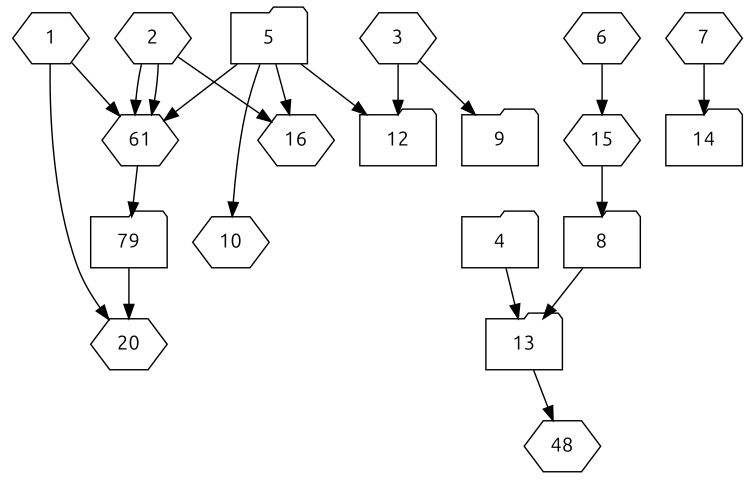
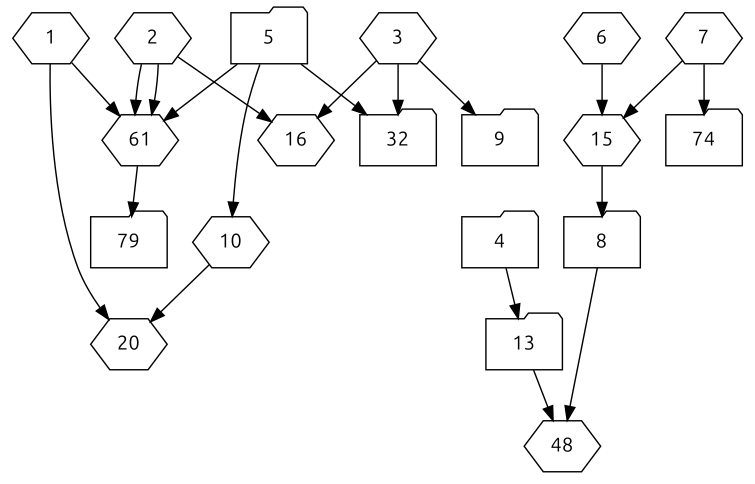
edge "5" -> "16": now "3" -> "16"
edge "7" -> "15": added
node "12": label "12" -> "32"
node "14": label "14" -> "74"
edge "79" -> "20": now "10" -> "20"
edge "8" -> "13": now "8" -> "48"
